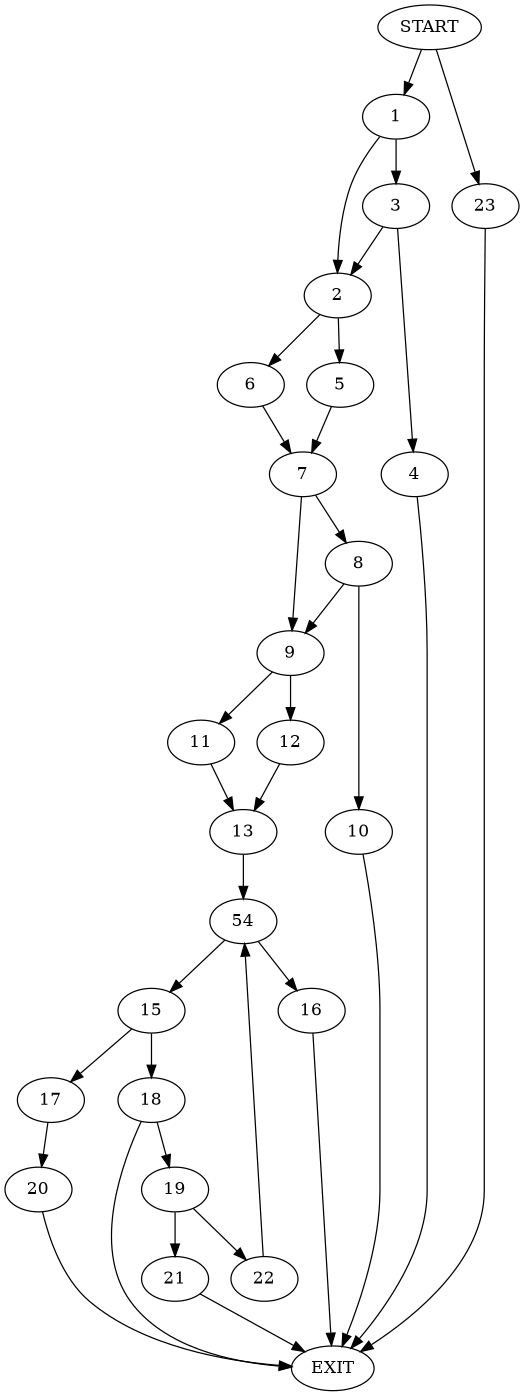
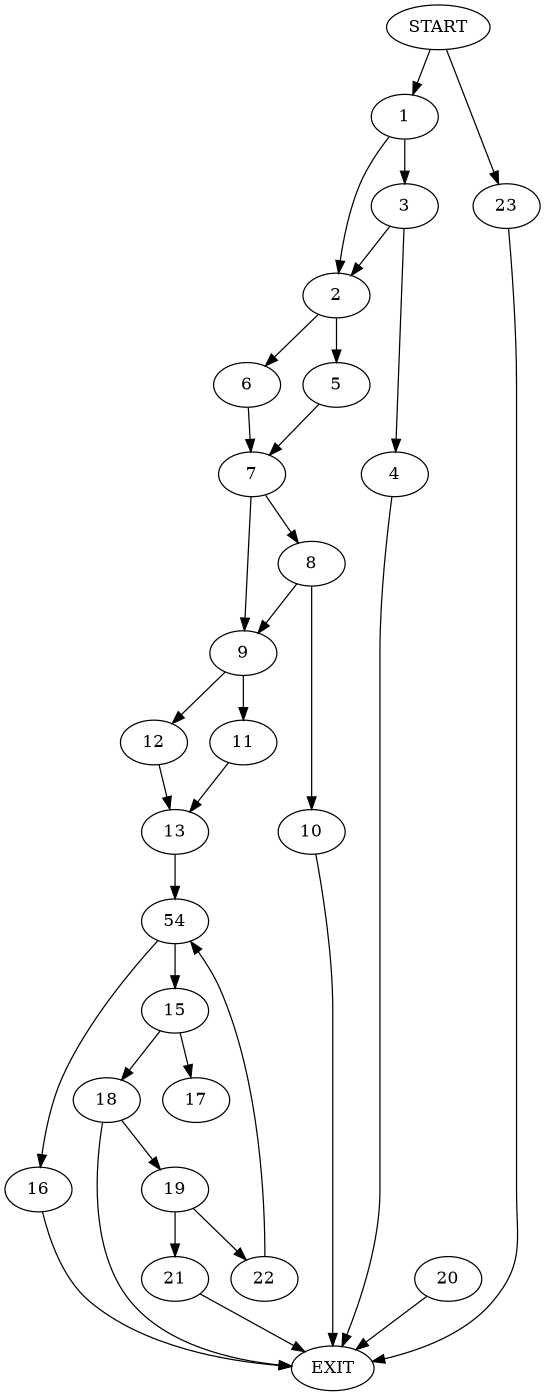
edge "17" -> "20": removed
